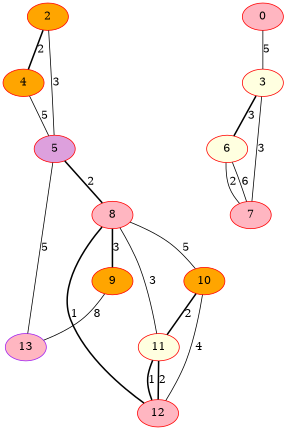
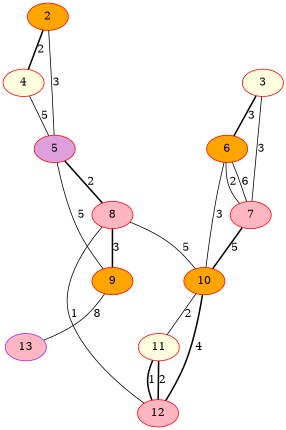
node "0": removed
node "4": fillcolor orange -> lightyellow
node "6": fillcolor lightyellow -> orange
edge "6" -- "10": added, label "3"
edge "5" -- "13": now "5" -- "9"
edge "7" -- "10": added, label "5"
edge "8" -- "11": removed, label "3"
edge "10" -- "11": style bold -> solid
edge "8" -- "12": style bold -> solid
edge "10" -- "12": style solid -> bold
